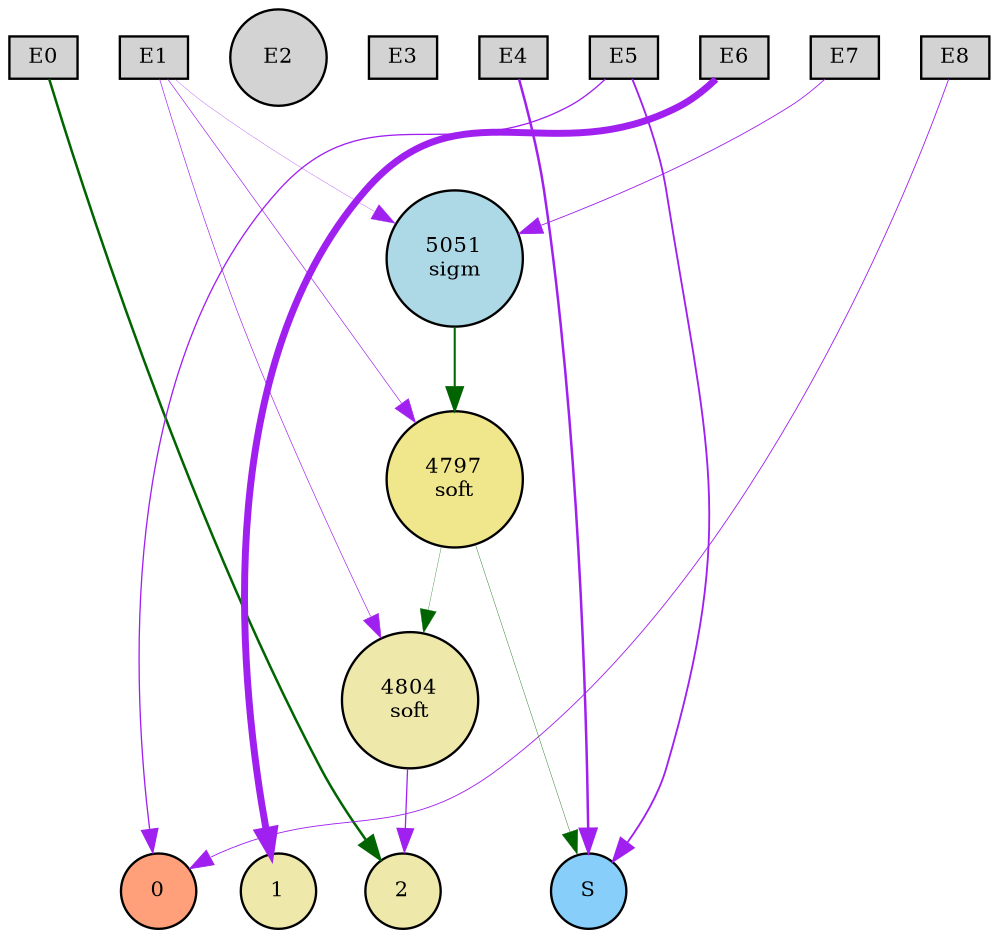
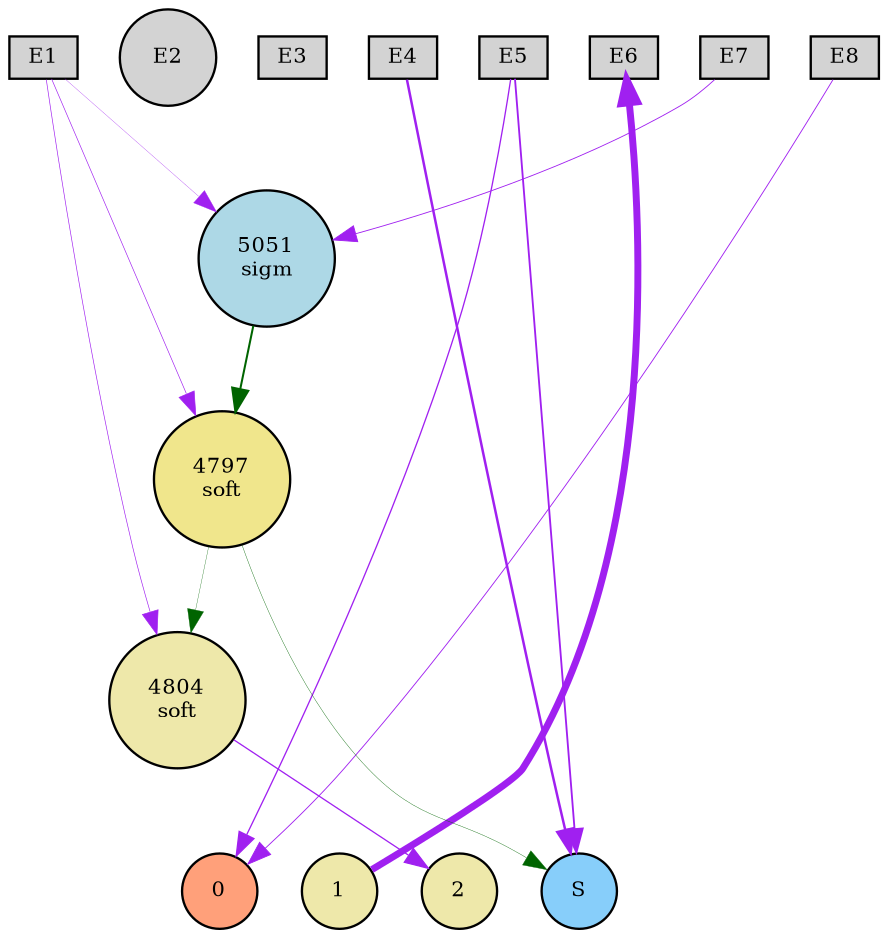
node "E0": removed
edge "E6" -> "1": reversed
